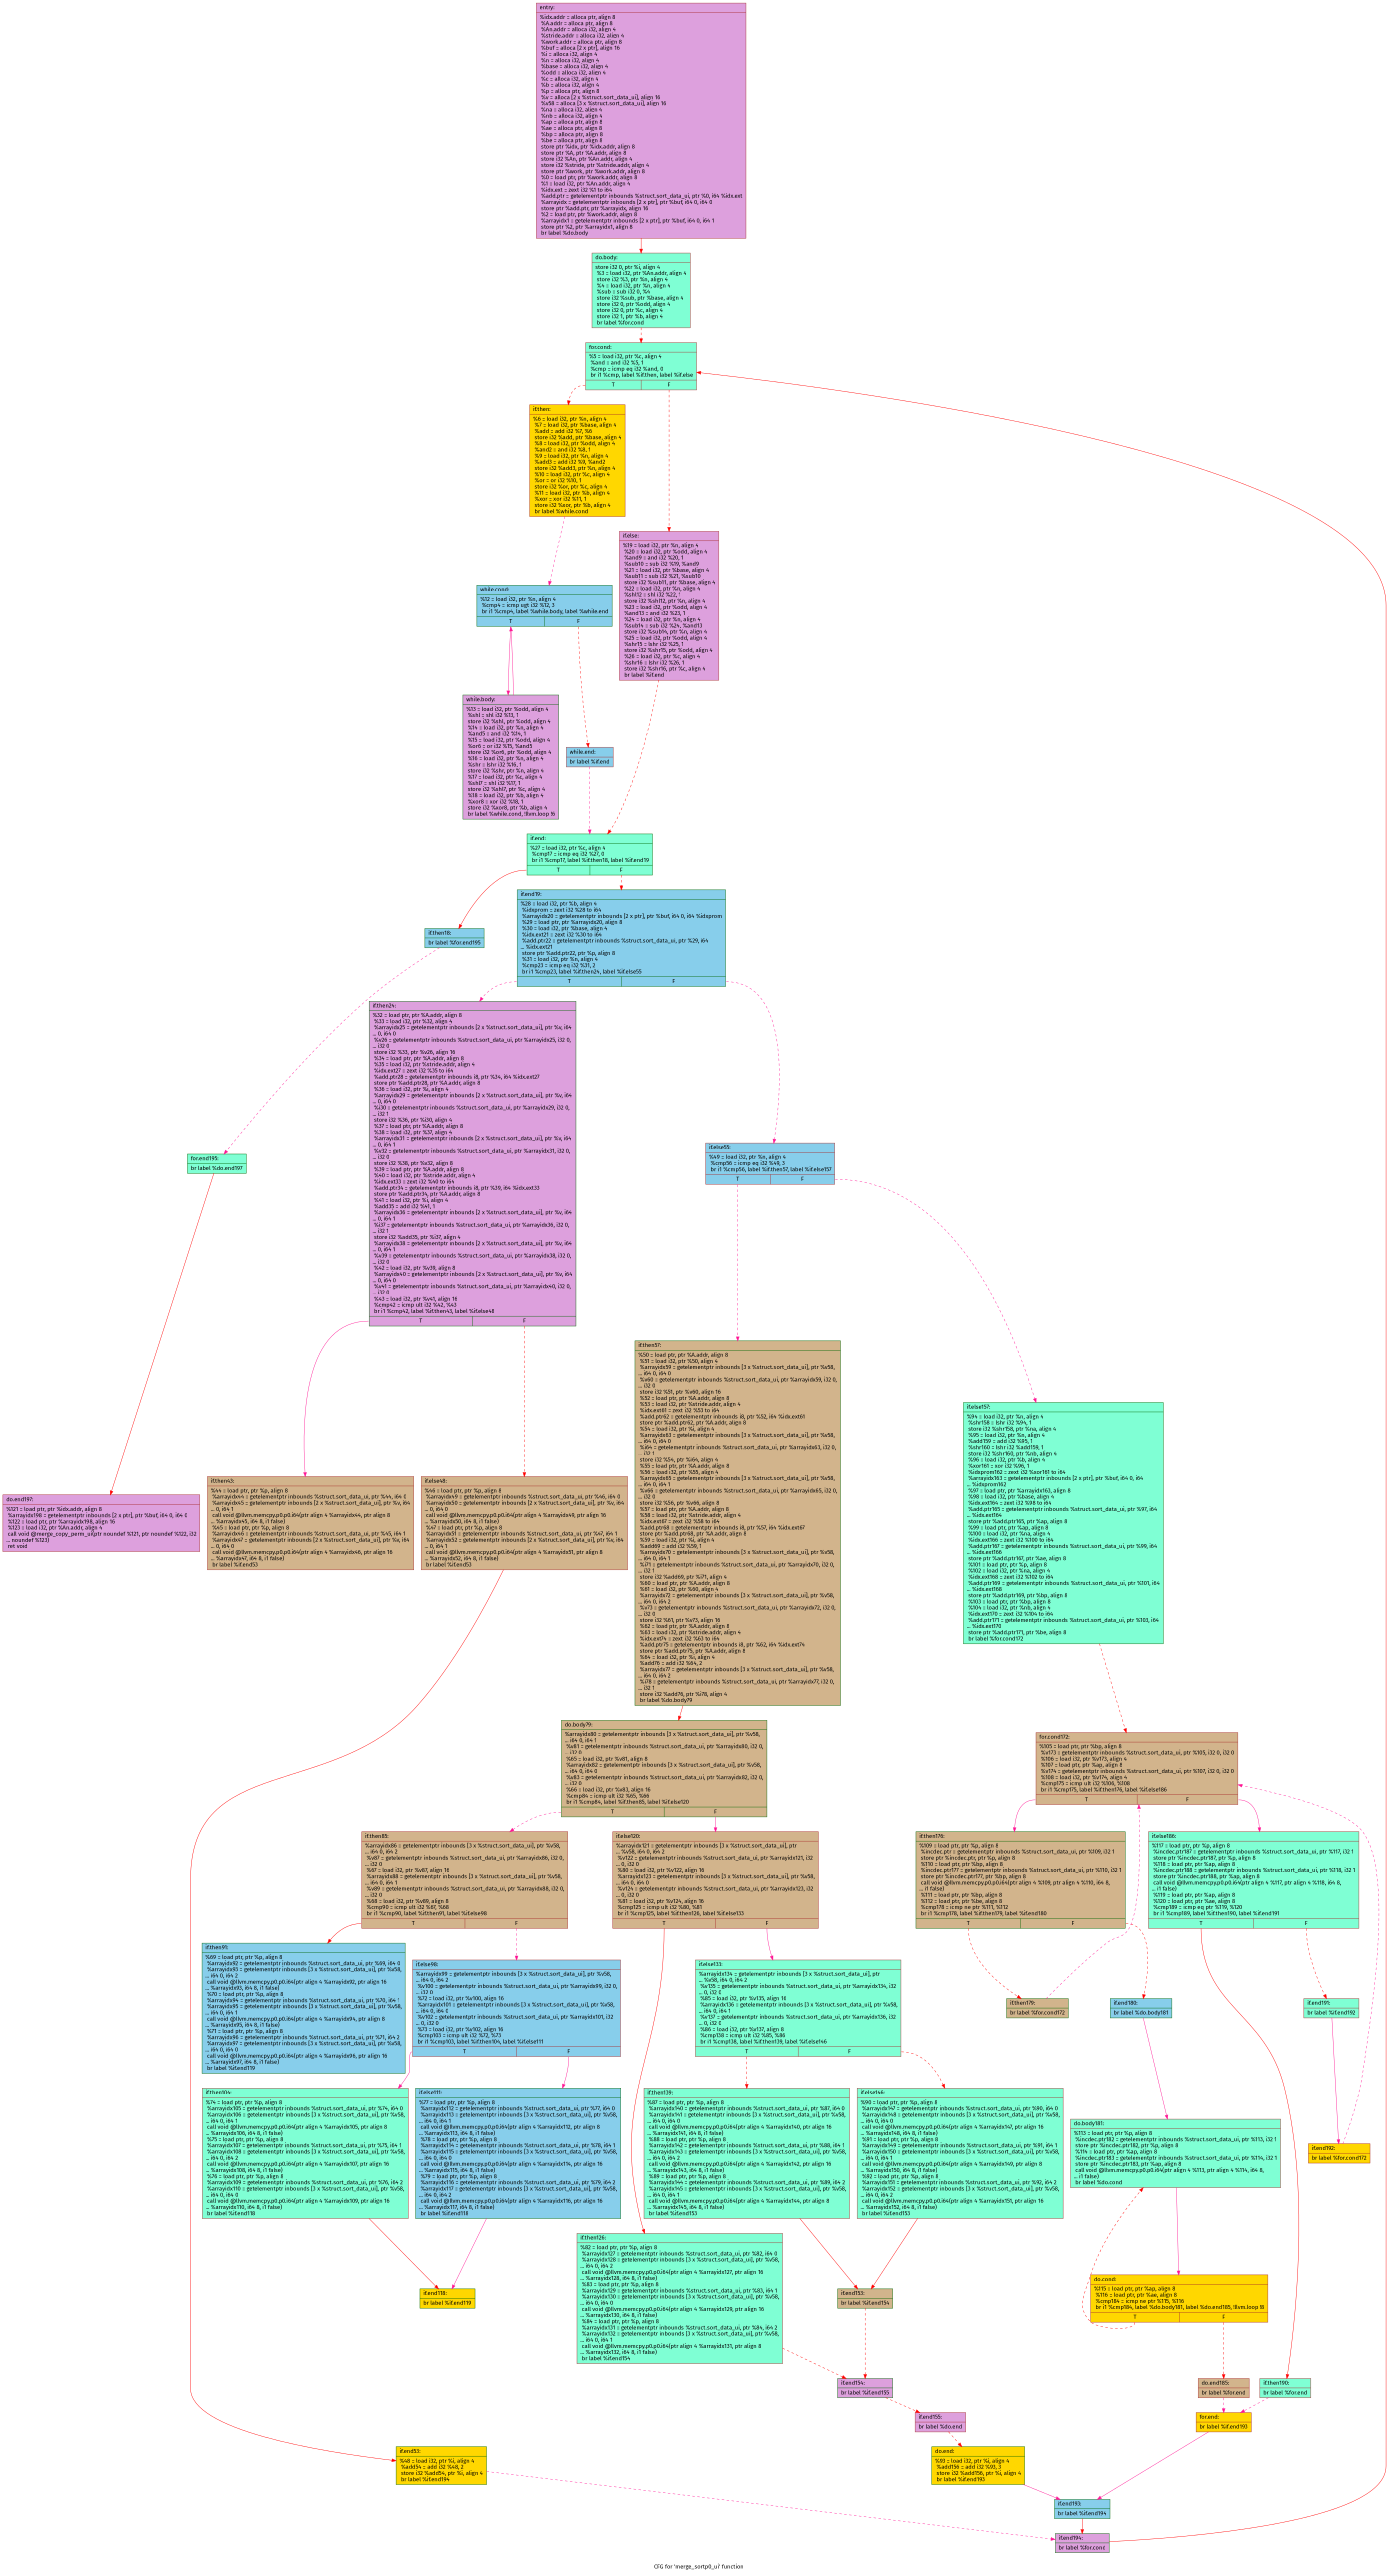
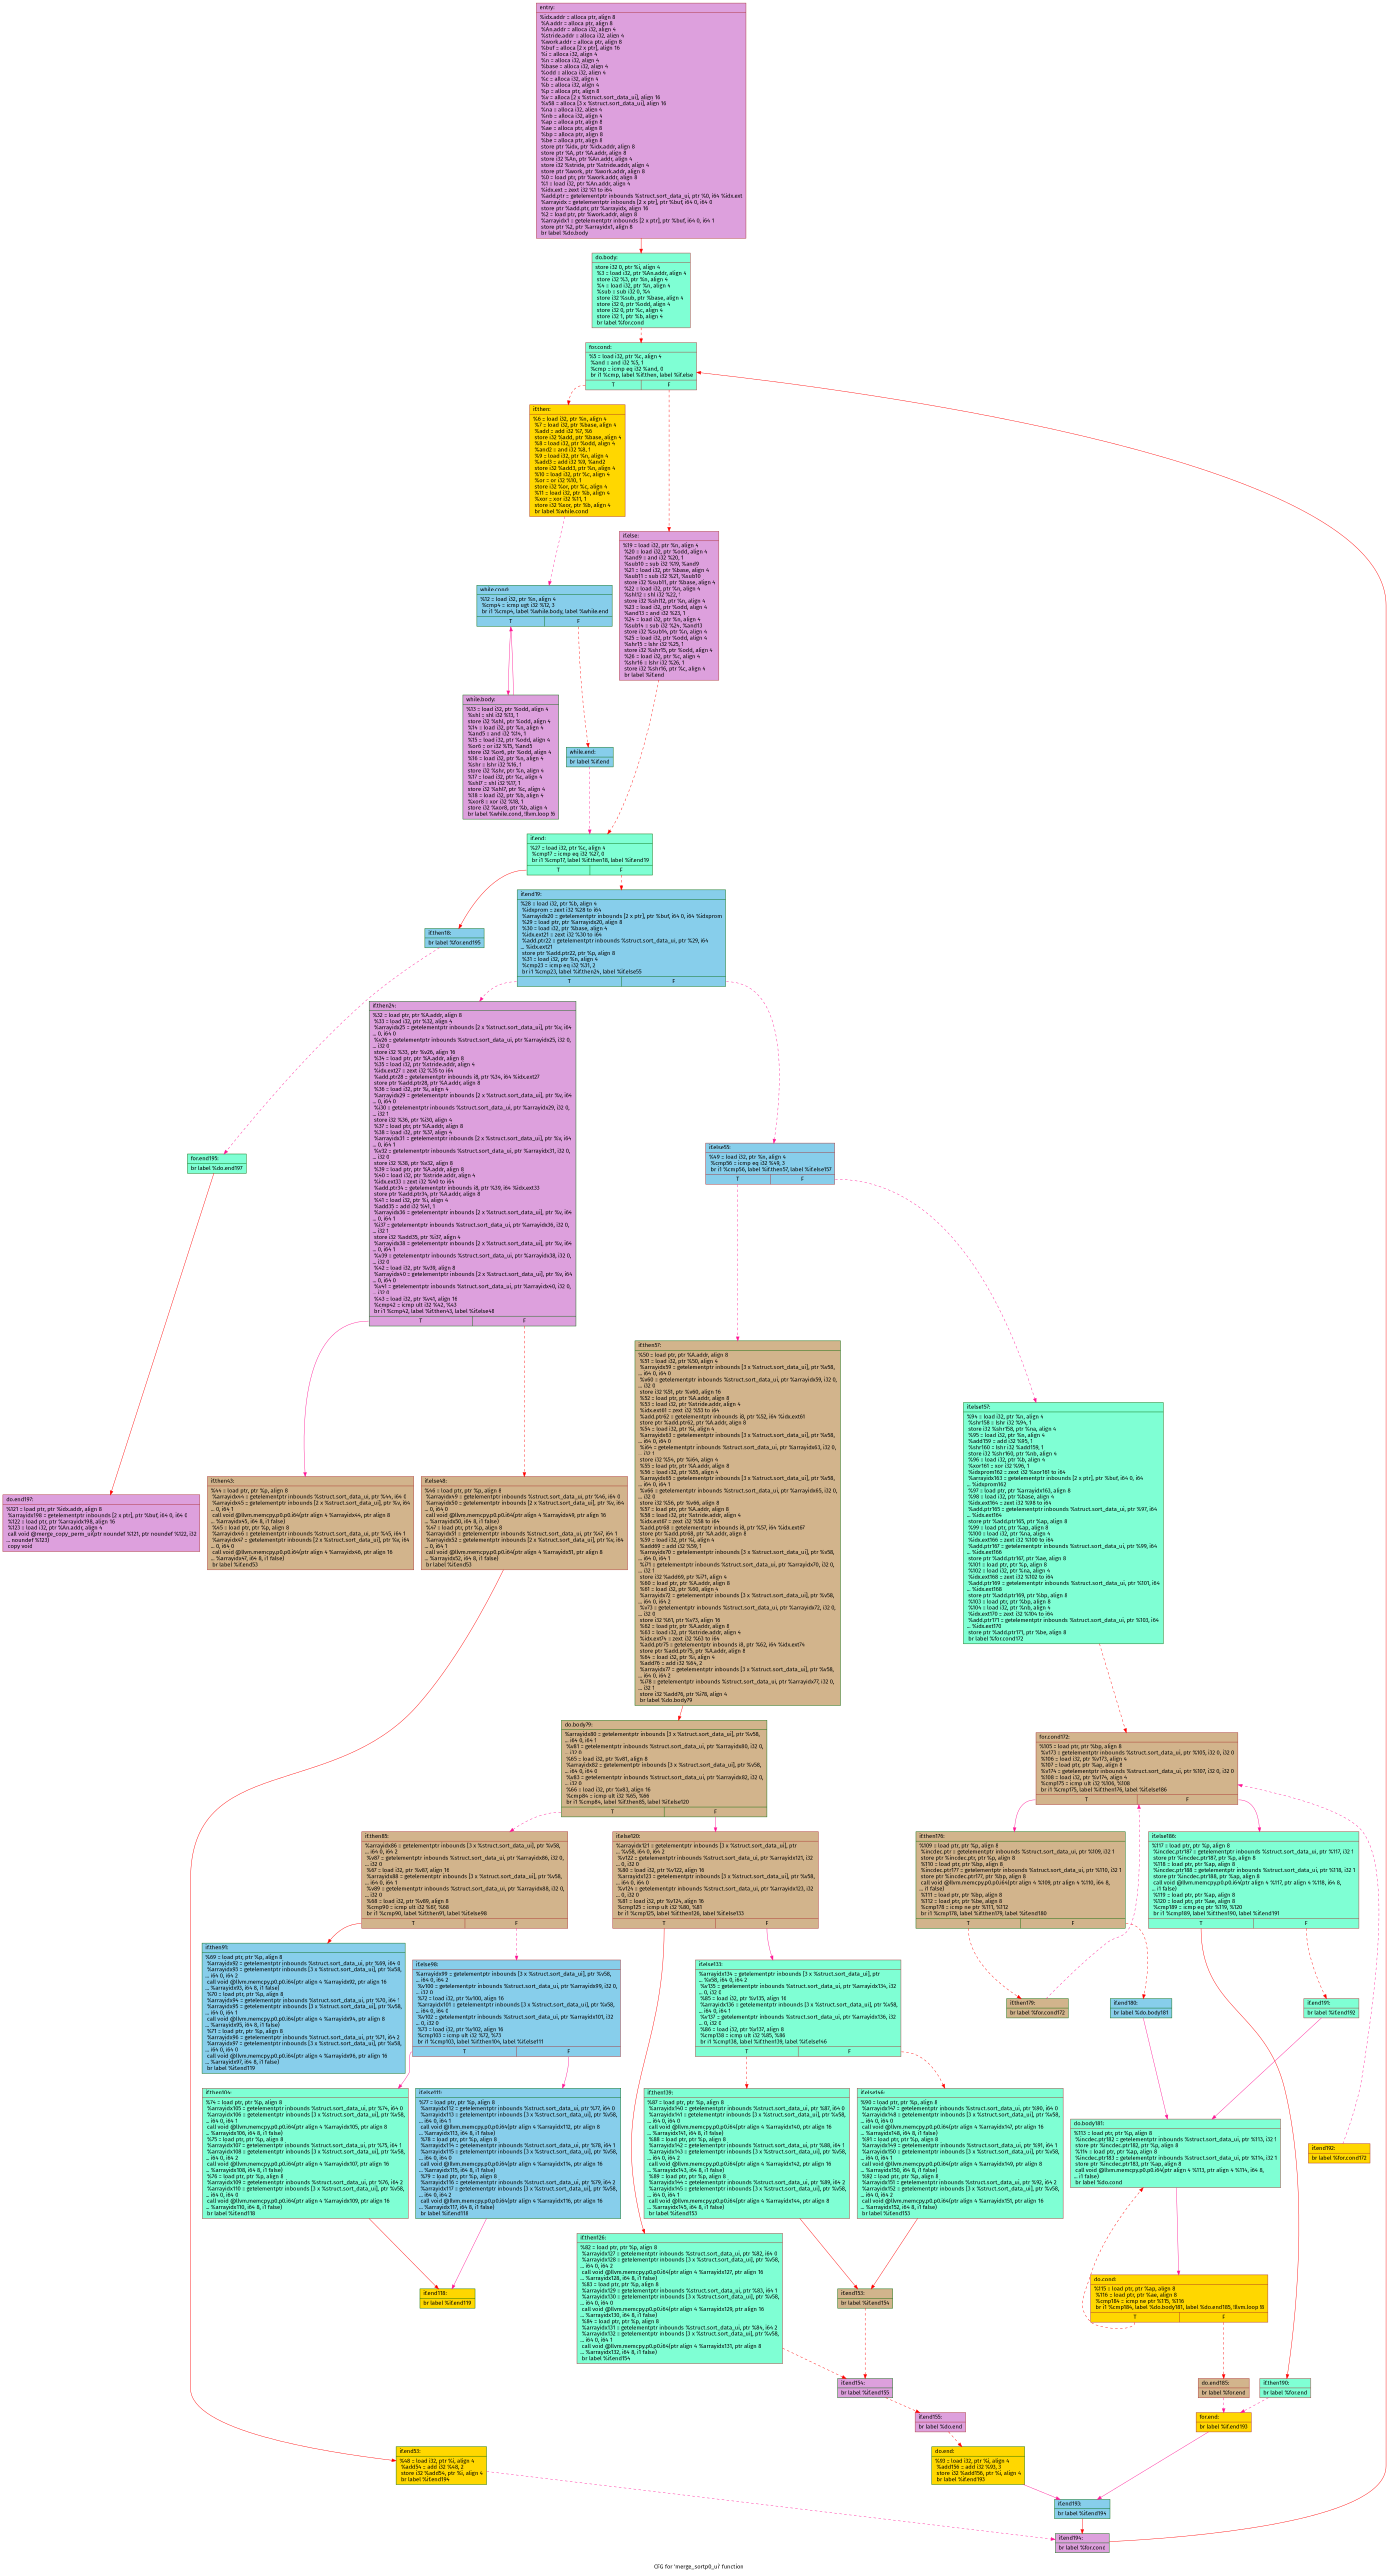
node "while.end:": color brown -> darkgreen
node "do.end197:": text "ret void" -> "copy void"
edge "if.end191:" -> "if.end192:": now "if.end191:" -> "do.body181:"
